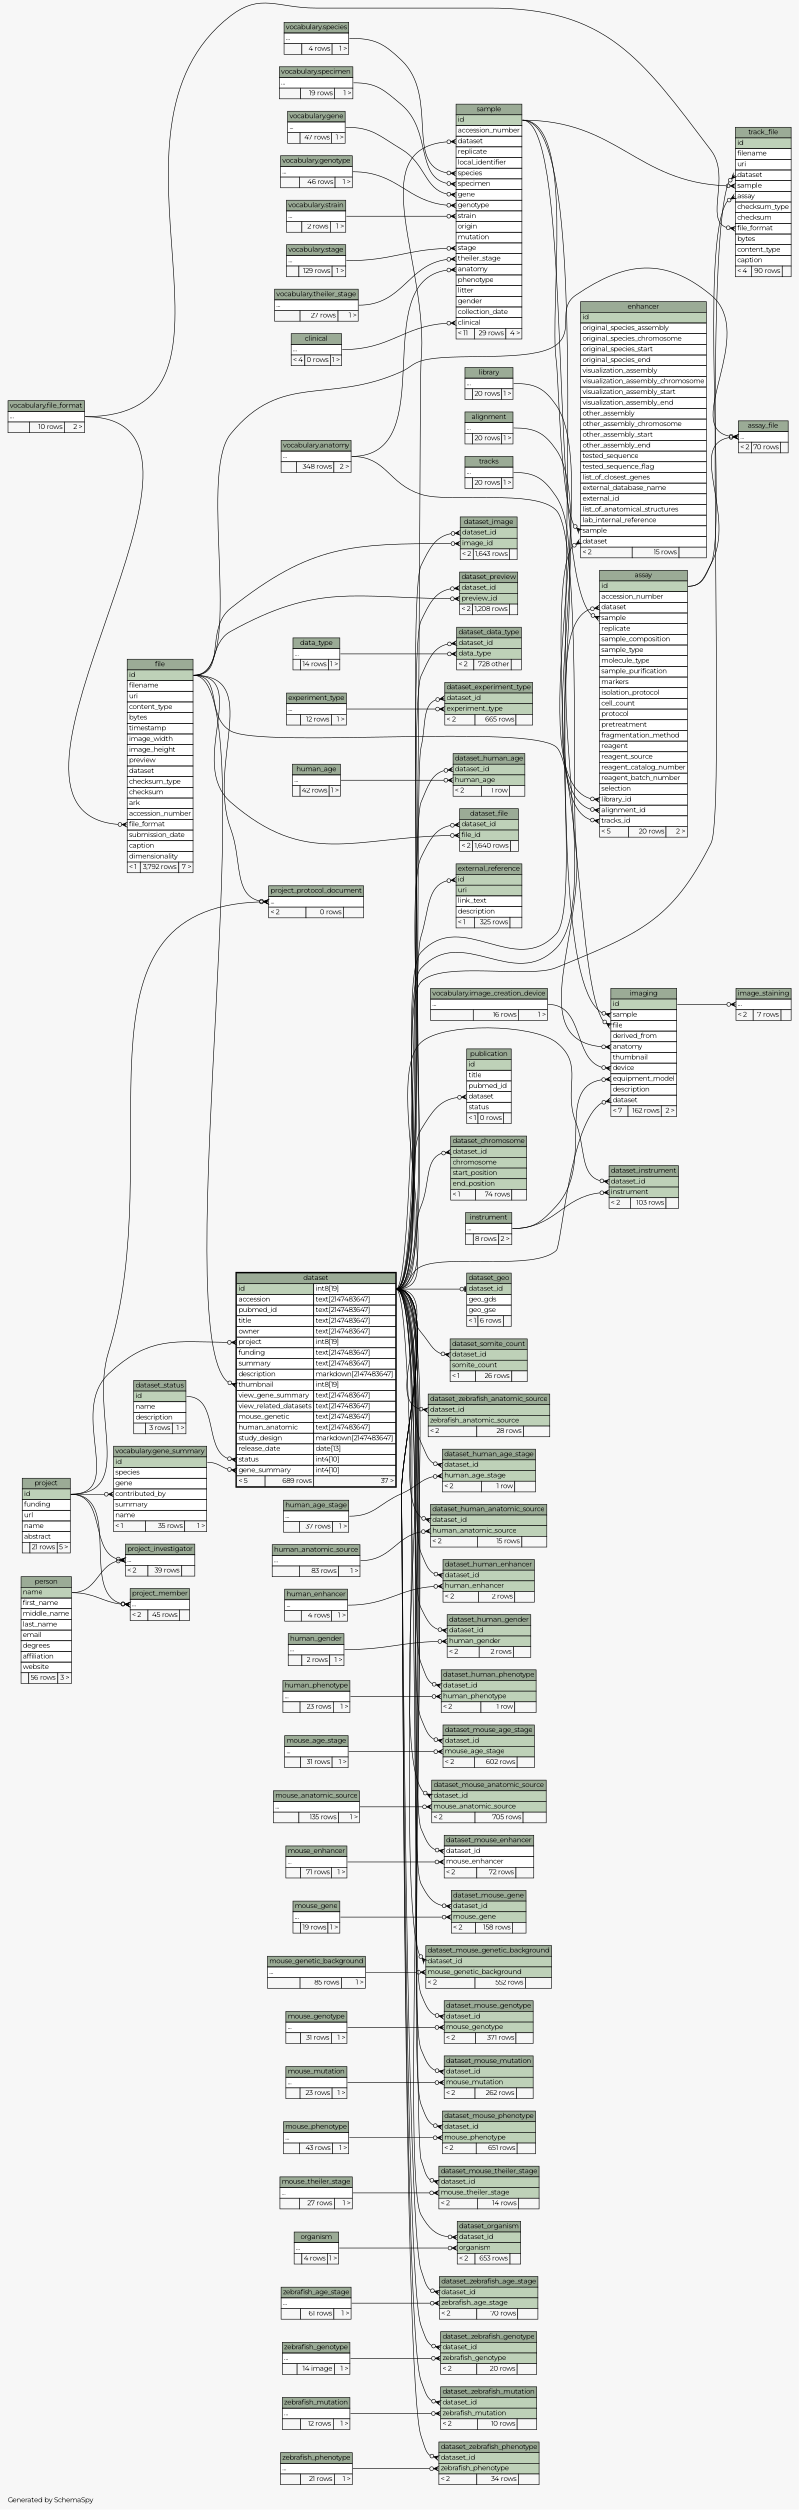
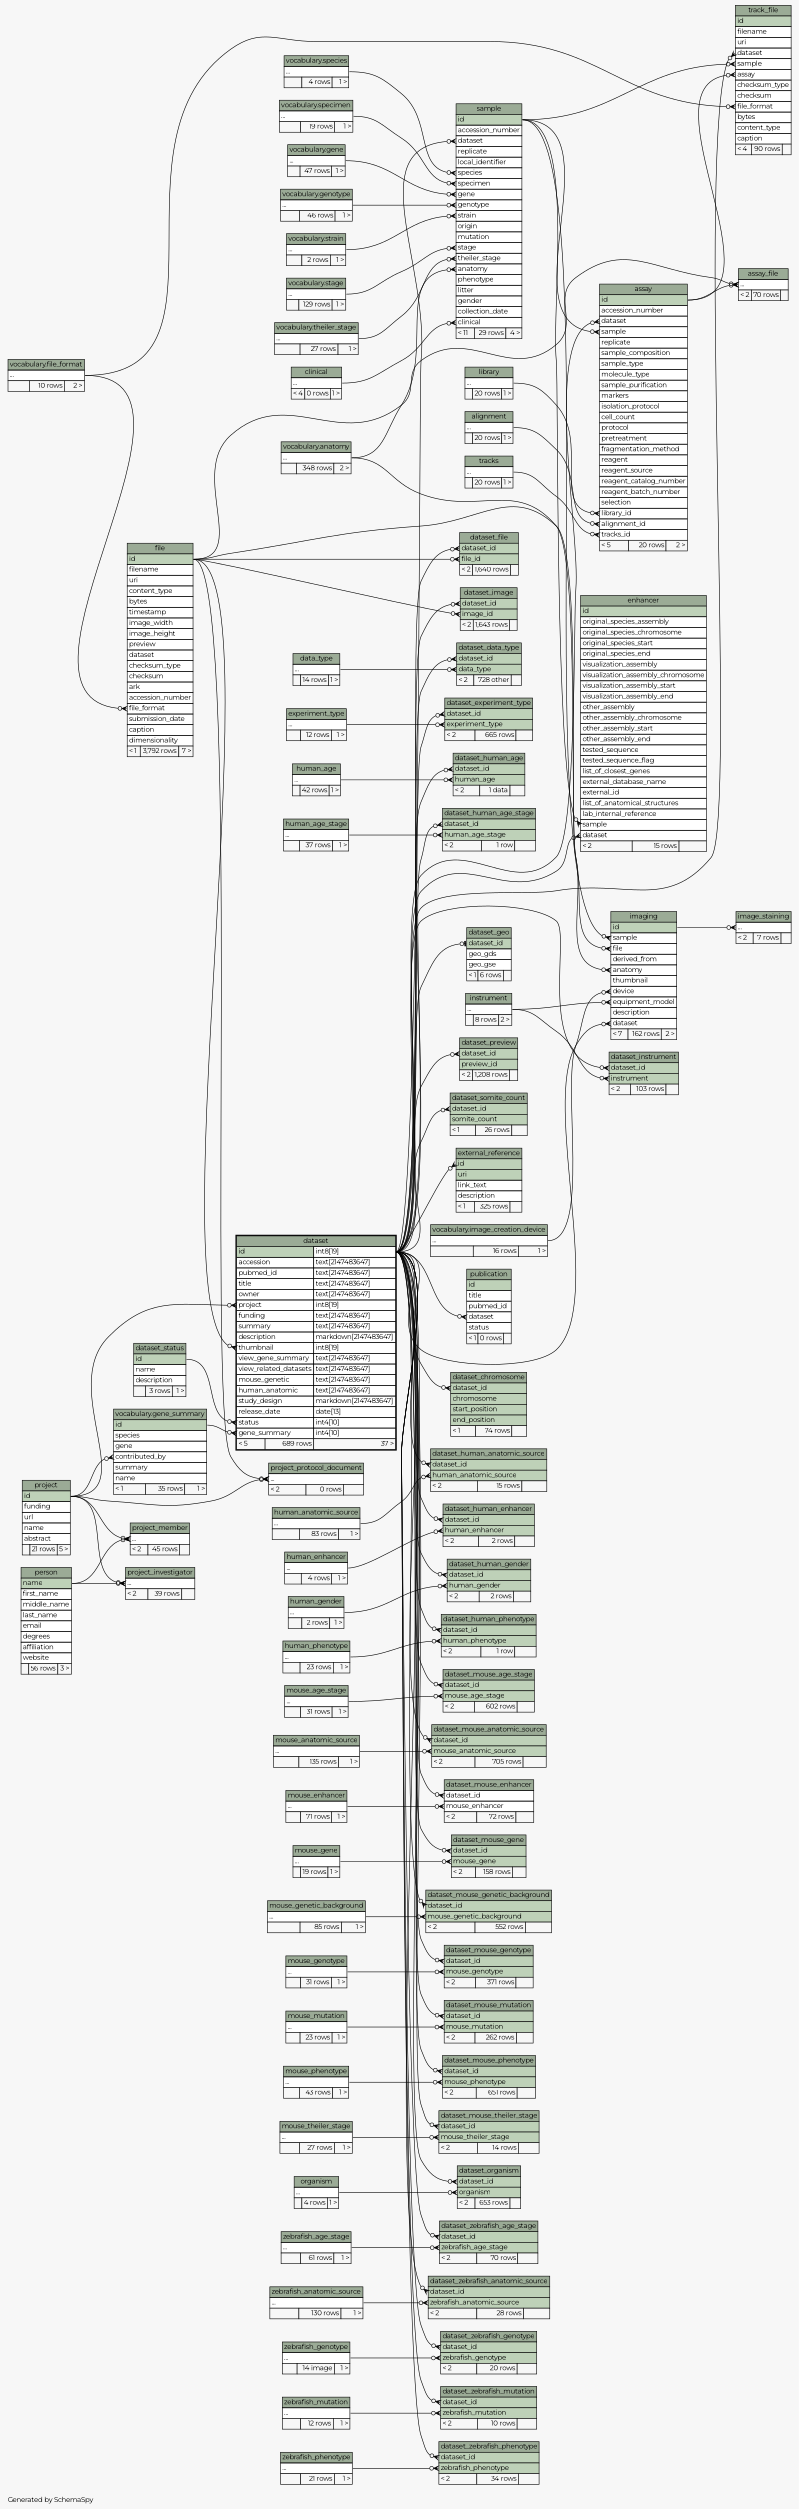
edge "file" -> "dataset_preview": removed
node "dataset_human_age": text "1 row" -> "1 data"
node "zebrafish_anatomic_source": added
